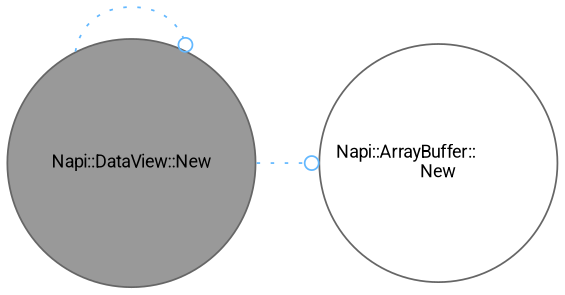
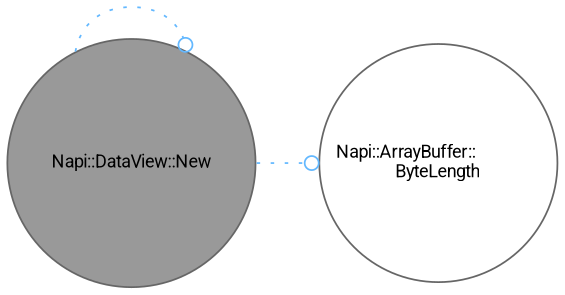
node "Napi::ArrayBuffer:: New": label "Napi::ArrayBuffer:: New" -> "Napi::ArrayBuffer:: ByteLength"
